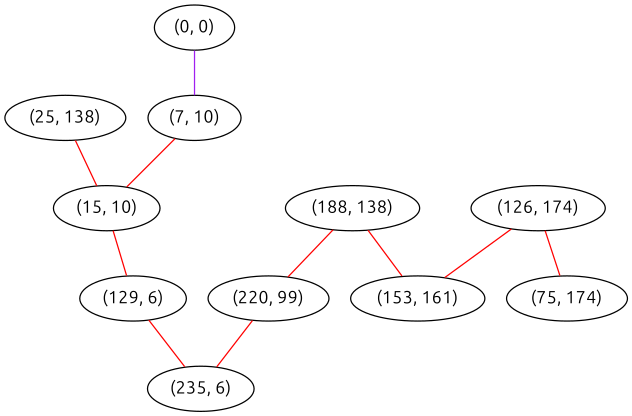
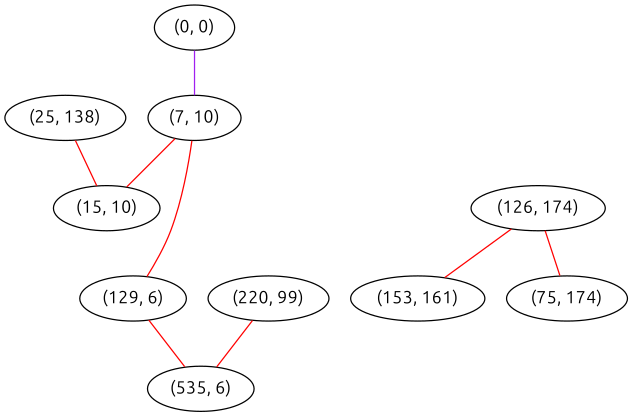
node "(188, 138)": removed
edge "(15, 10)" -- "(129, 6)": now "(7, 10)" -- "(129, 6)"
node "(235, 6)": label "(235, 6)" -> "(535, 6)"
